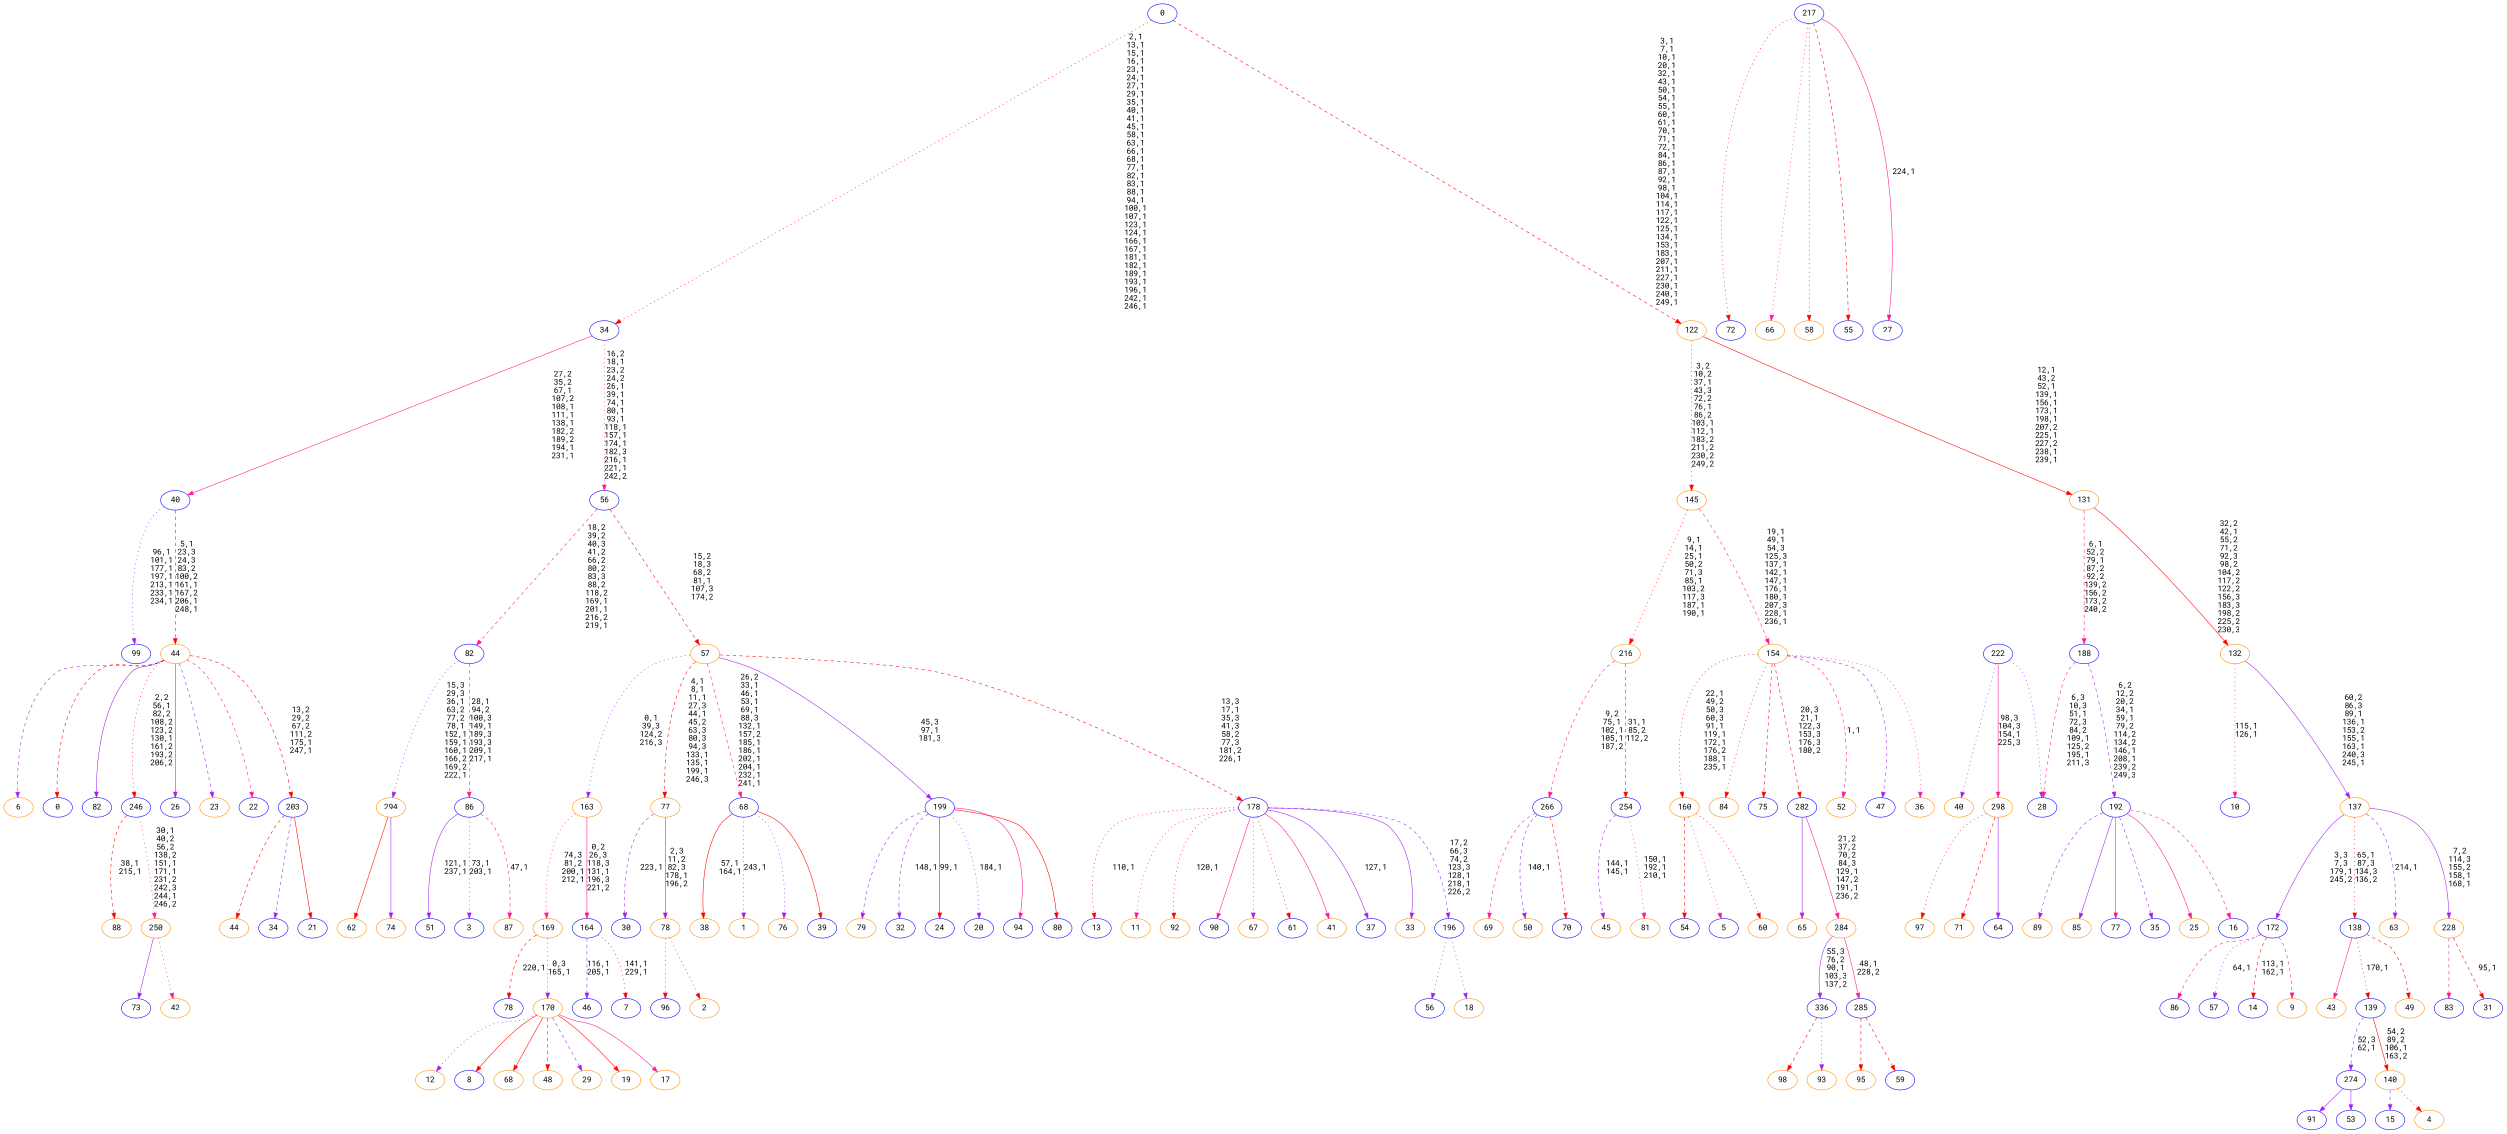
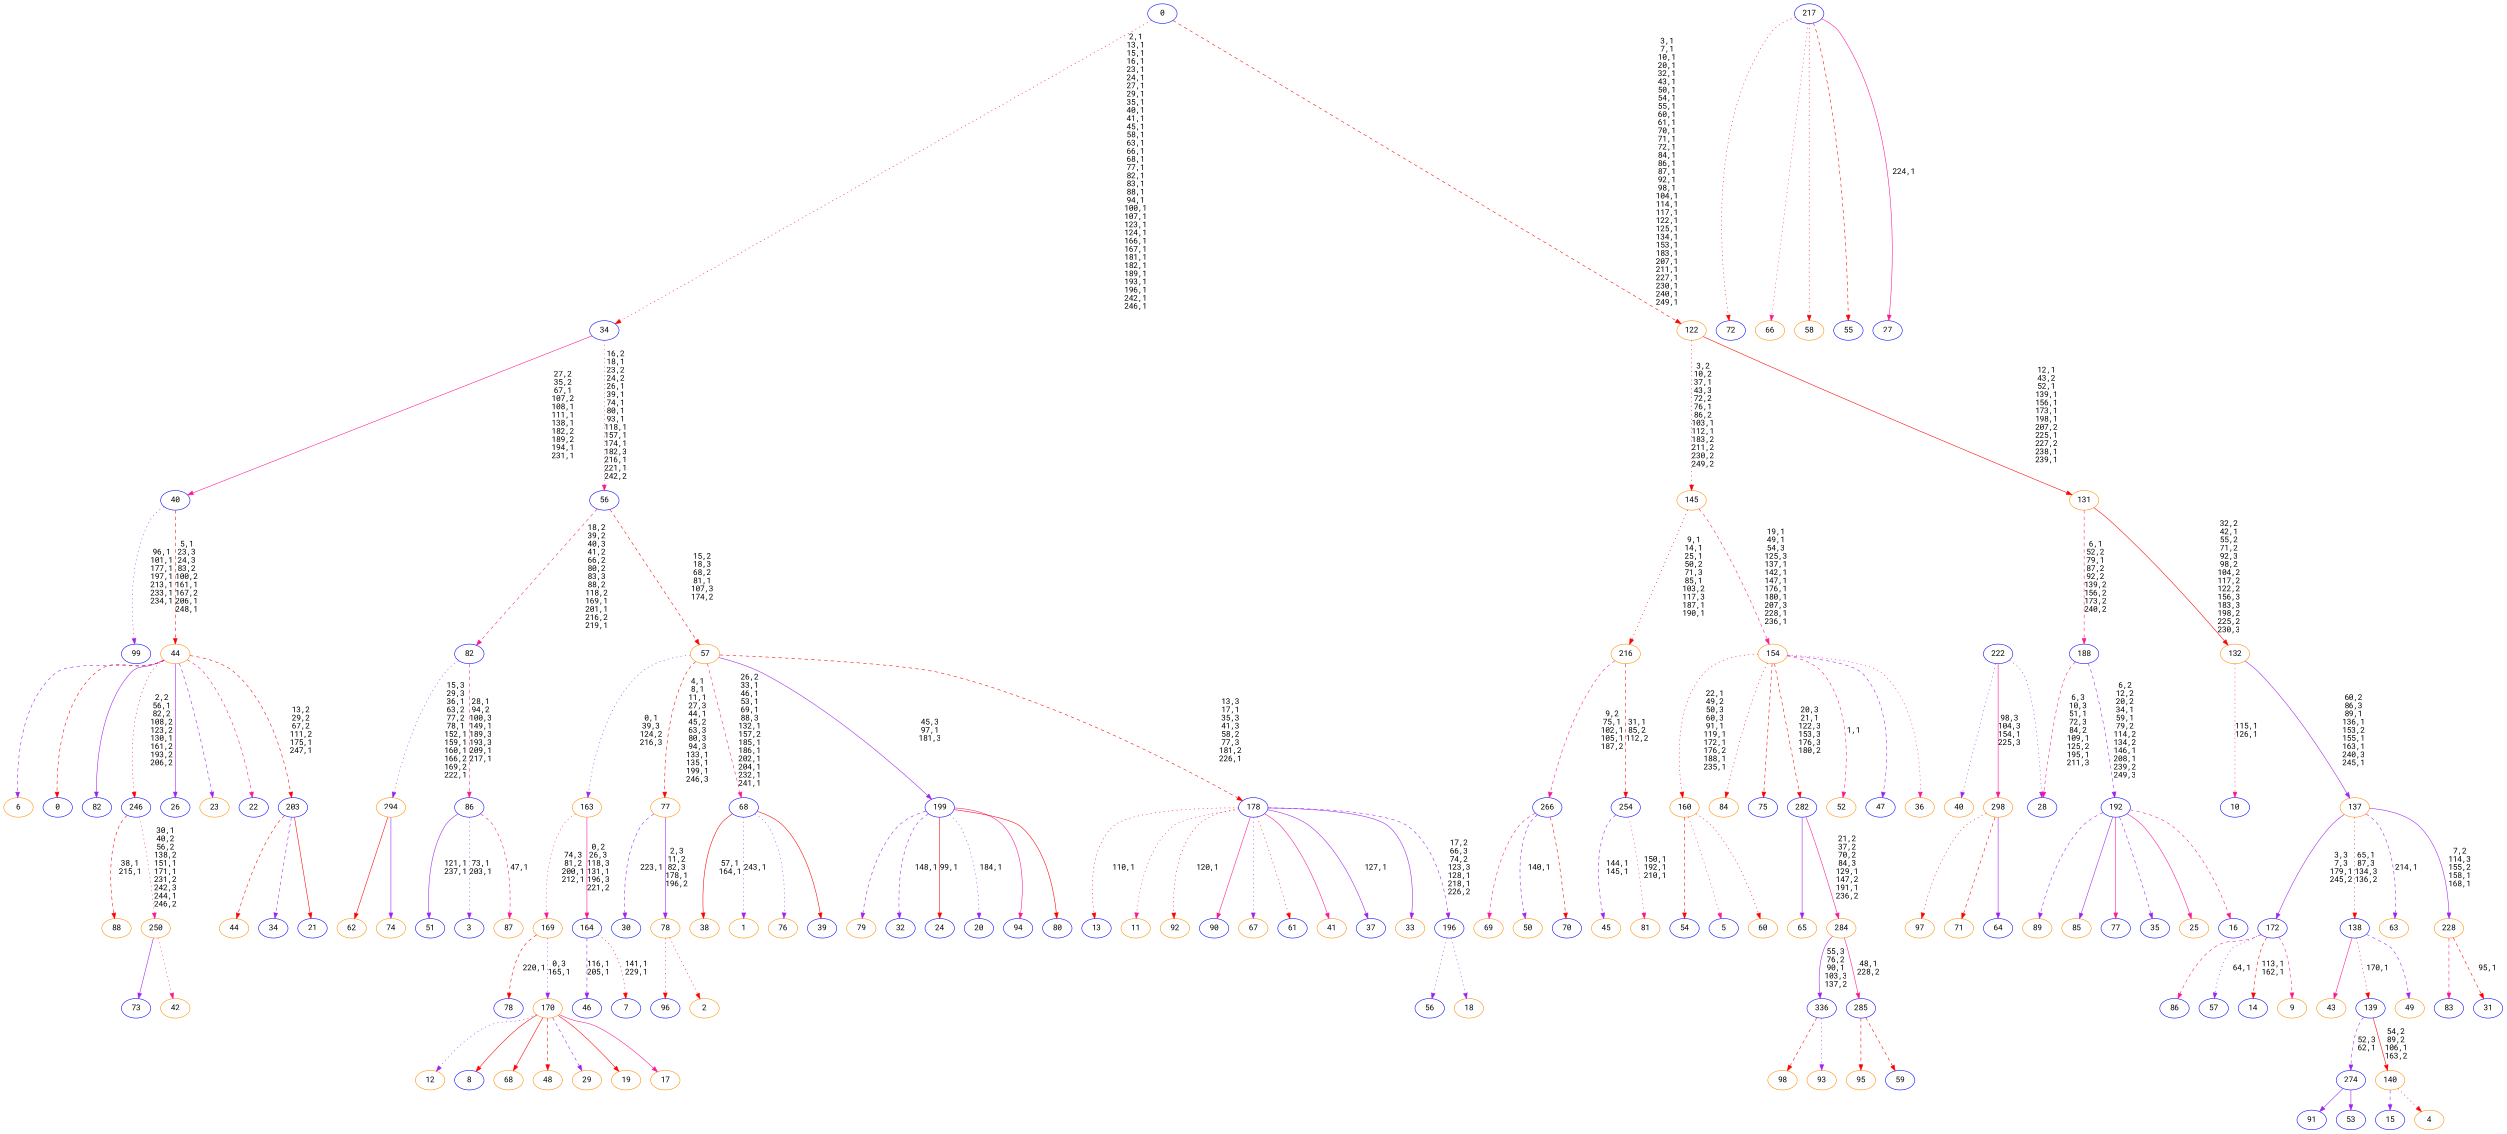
edge "138" -> "49": color red -> purple
